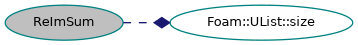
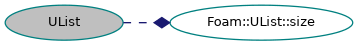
node "ReImSum": label "ReImSum" -> "UList"
